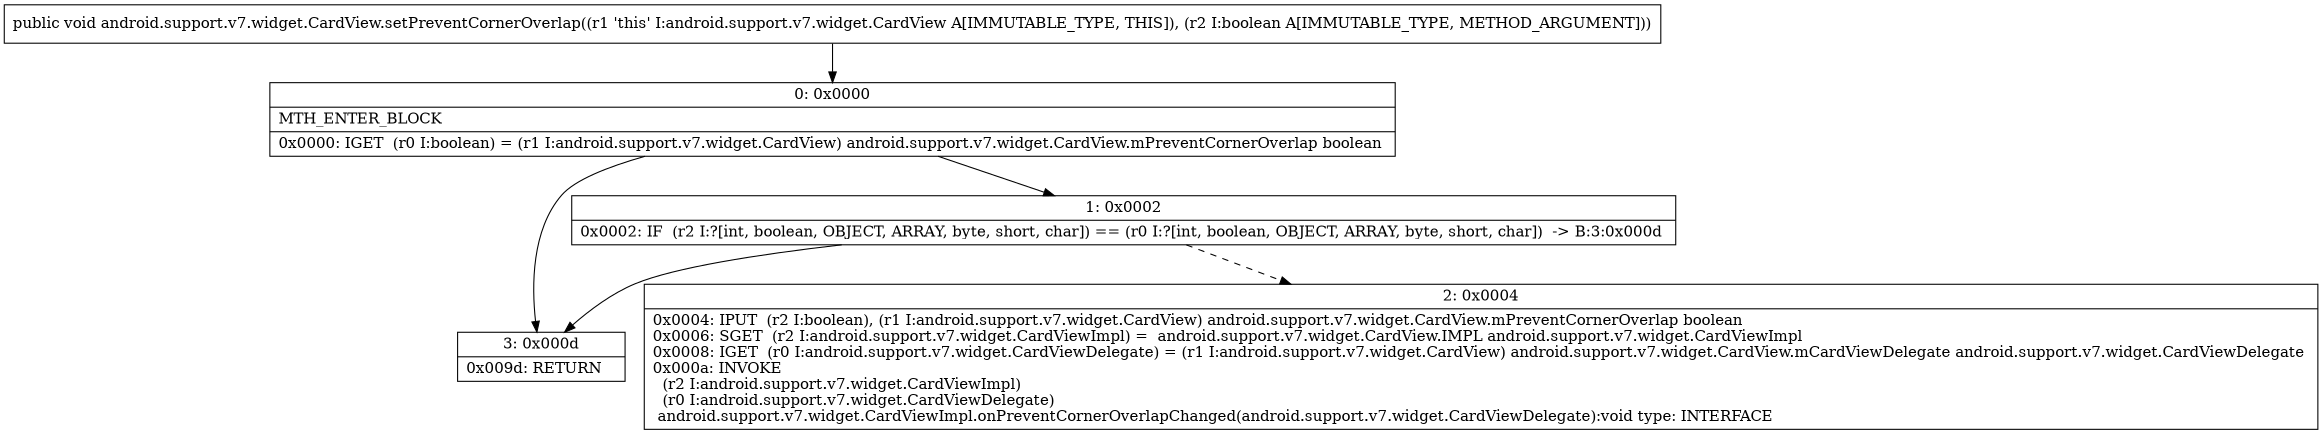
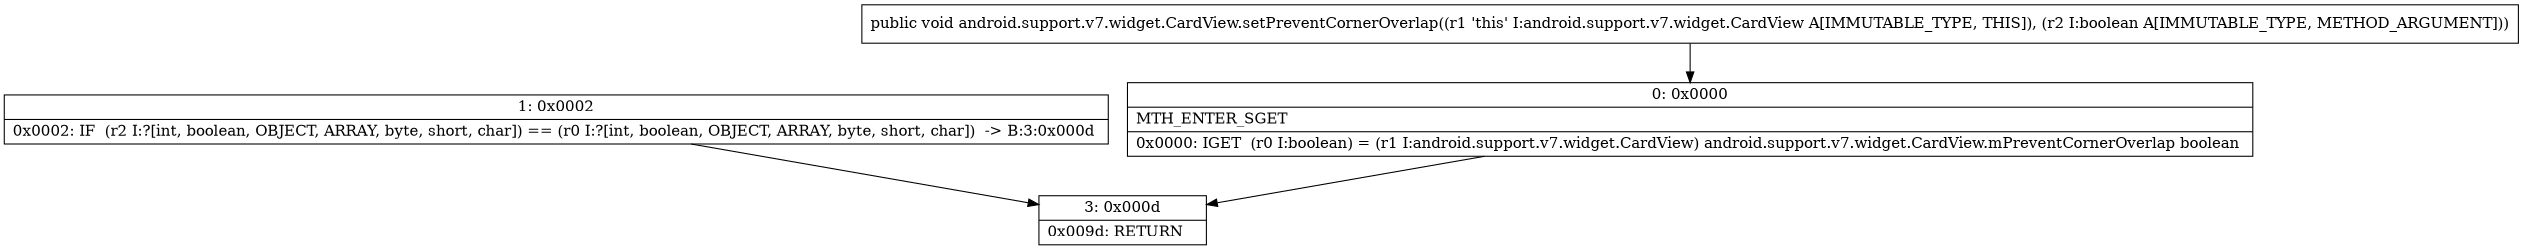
node "0: 0x0000": text "MTH_ENTER_BLOCK" -> "MTH_ENTER_SGET"
edge "0: 0x0000" -> "1: 0x0002": removed
node "2: 0x0004": removed
